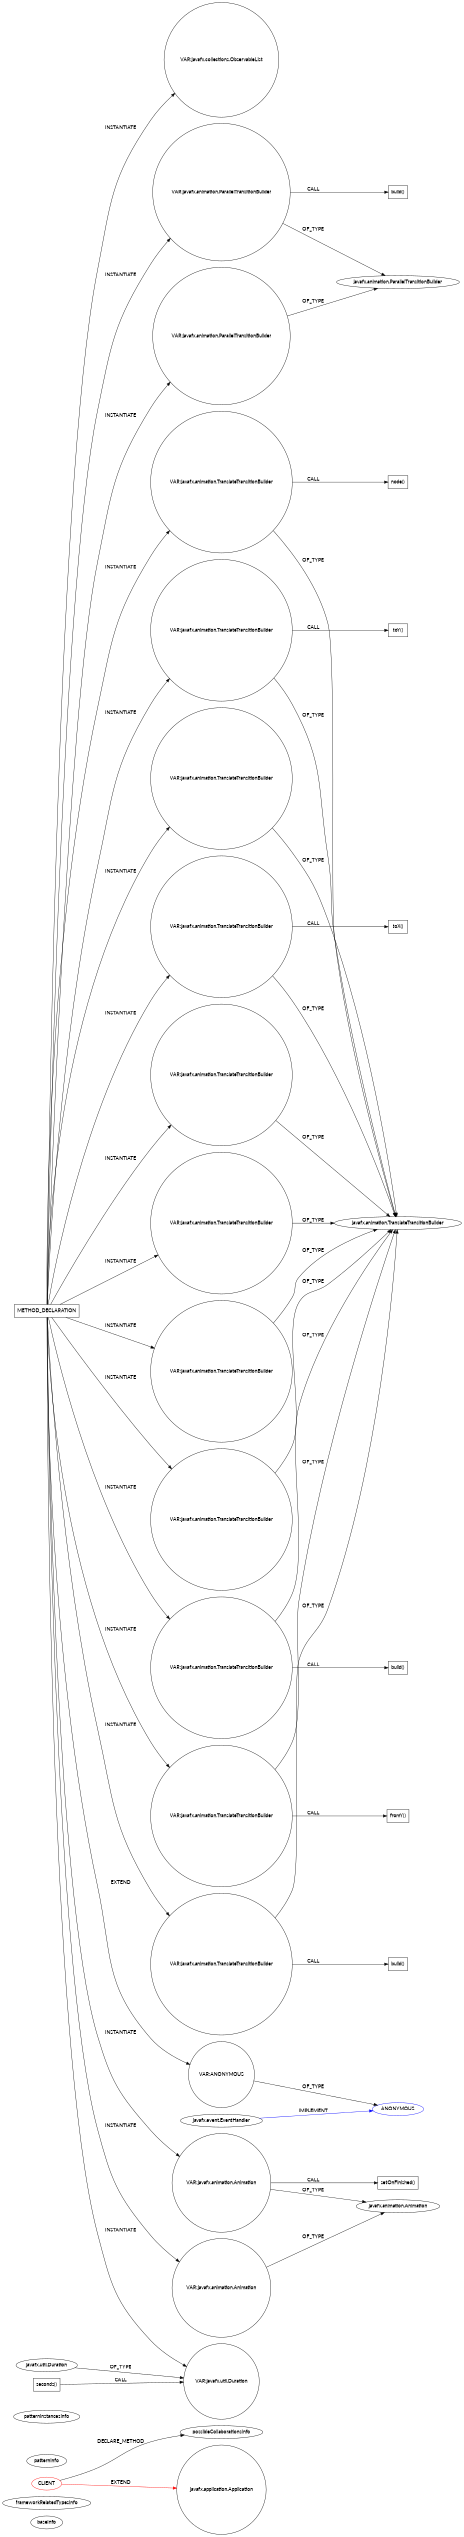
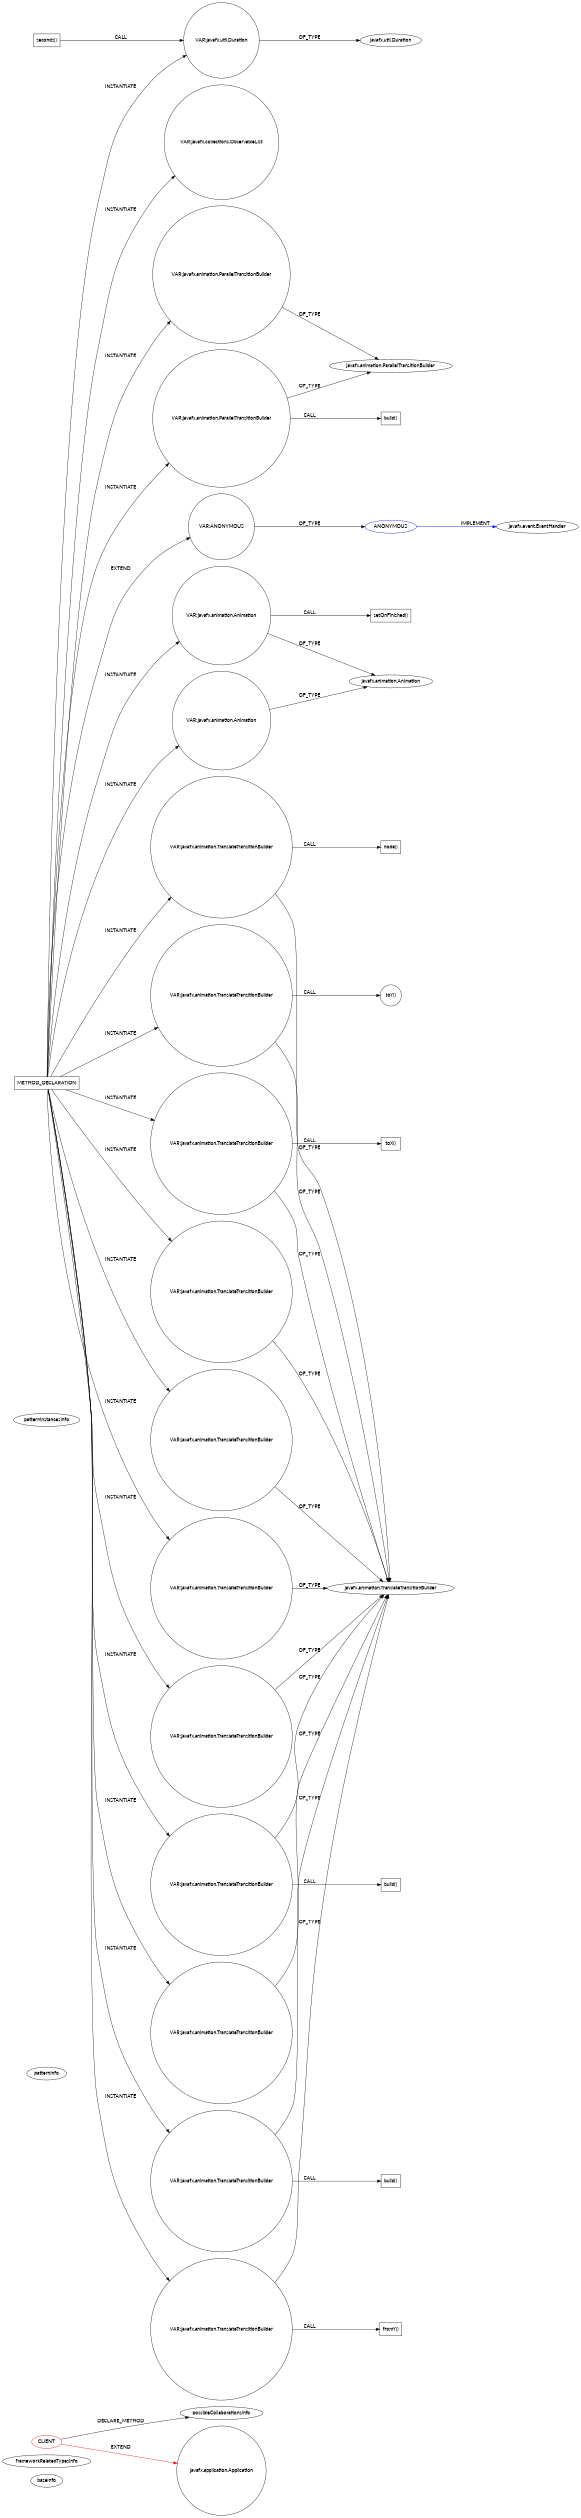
node "toY()": shape box -> circle
edge "javafx.event.EventHandler" -> "ANONYMOUS": reversed
edge "javafx.util.Duration" -> "VAR:javafx.util.Duration": reversed
